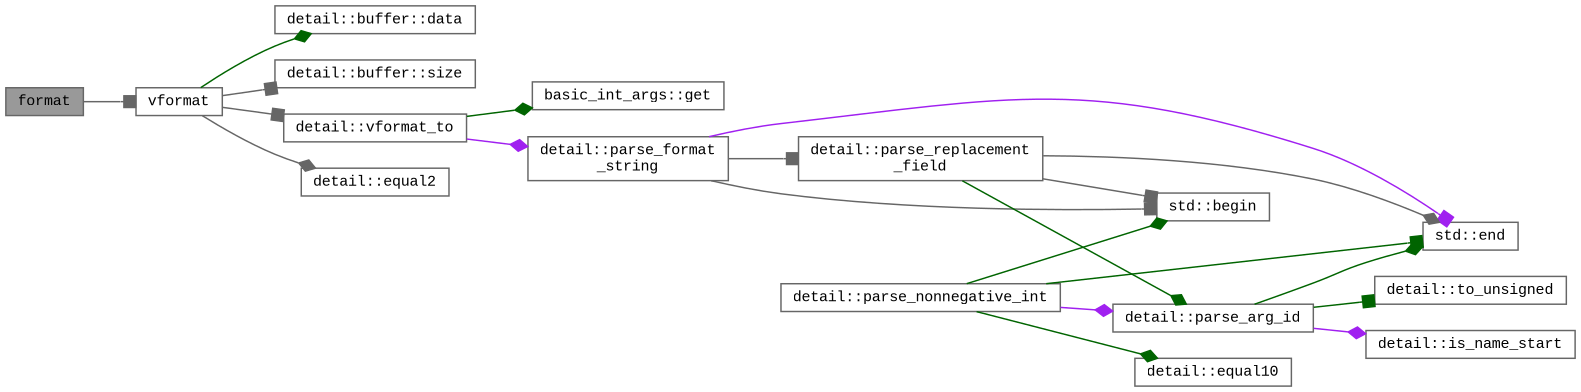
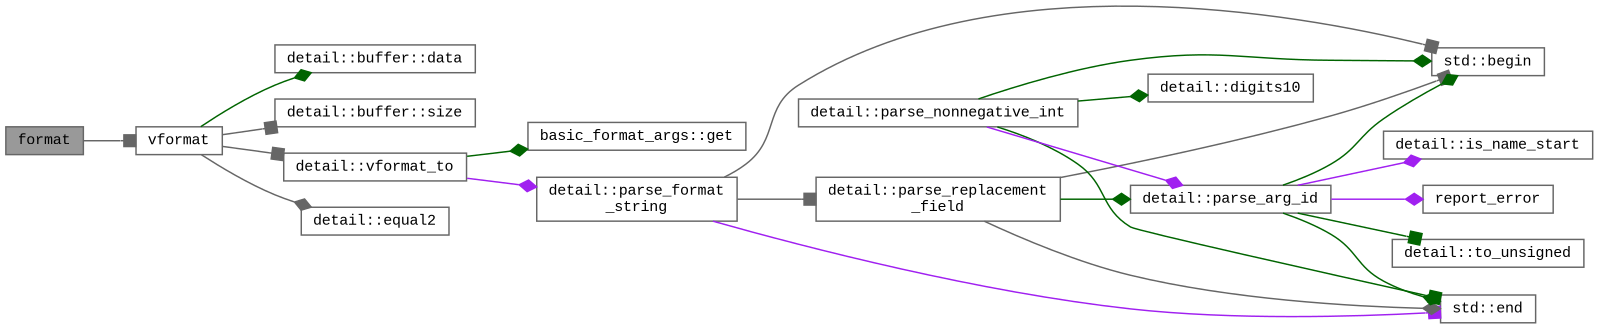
node "basic_int_args::get": label "basic_int_args::get" -> "basic_format_args::get"
edge "detail::parse_arg_id" -> "std::begin": added
node "report_error": added
node "detail::equal10": label "detail::equal10" -> "detail::digits10"
